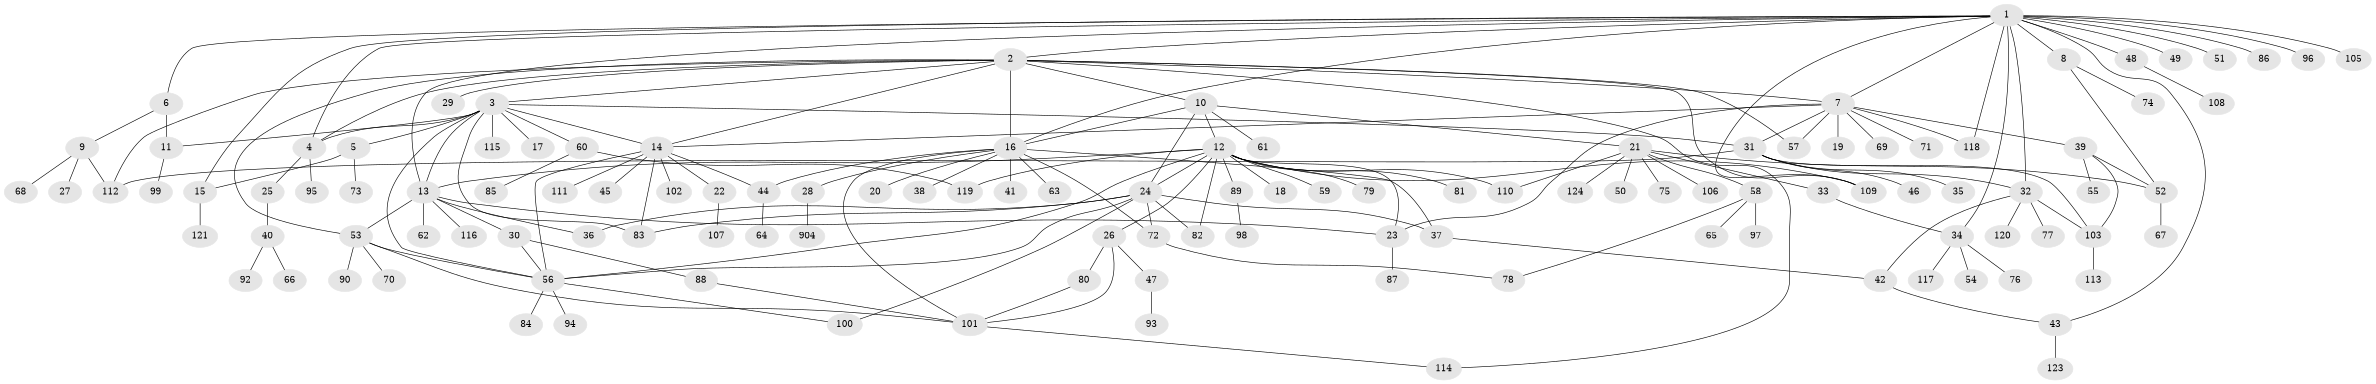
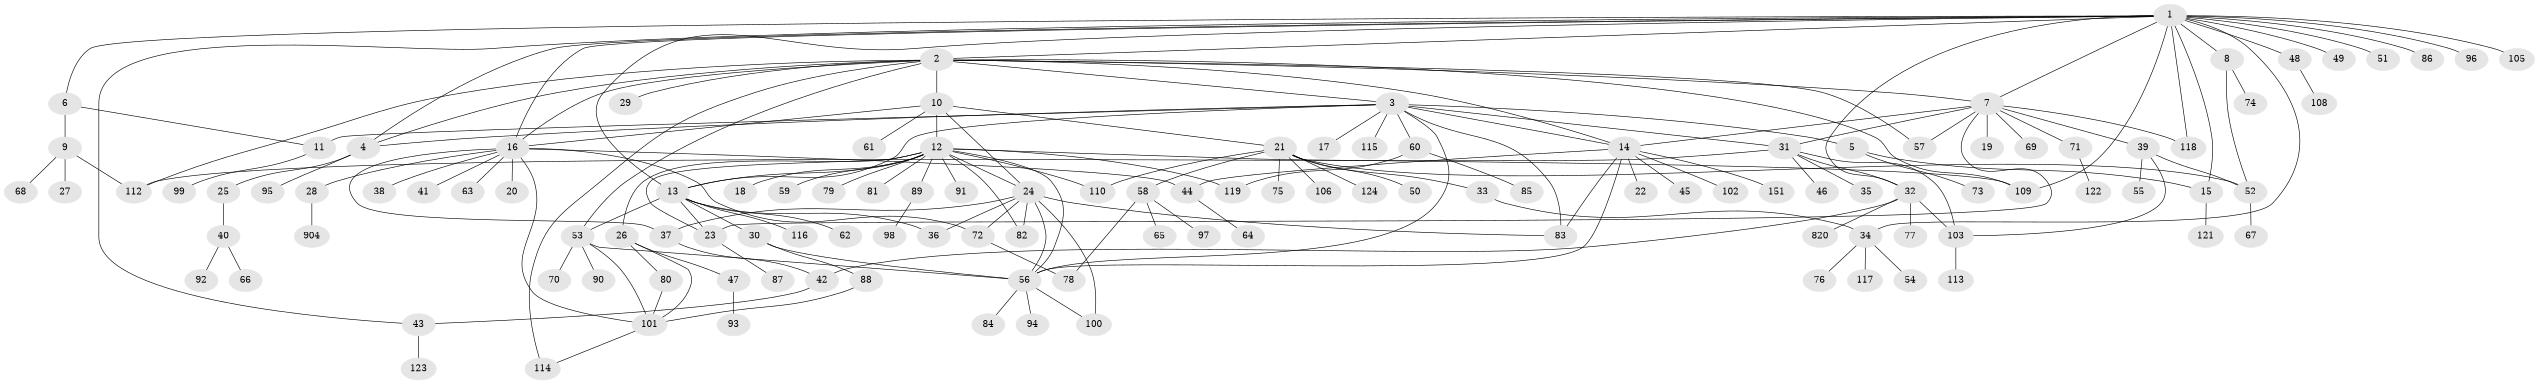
node "111": label "111" -> "151"
node "91": added
node "122": added
node "107": removed
node "120": label "120" -> "820"
